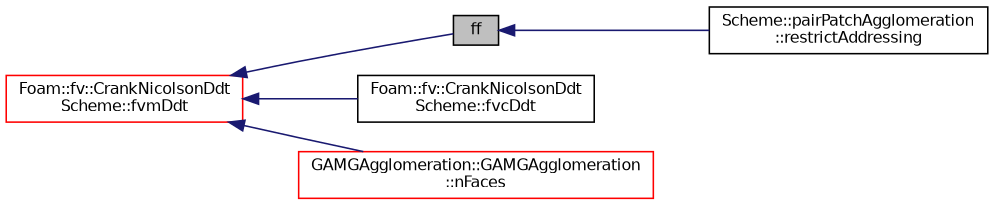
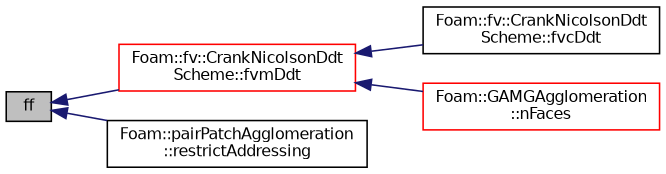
node "Scheme::pairPatchAgglomeration ::restrictAddressing": label "Scheme::pairPatchAgglomeration ::restrictAddressing" -> "Foam::pairPatchAgglomeration ::restrictAddressing"
edge "ff" -> "Foam::fv::CrankNicolsonDdt Scheme::fvmDdt": reversed
node "GAMGAgglomeration::GAMGAgglomeration ::nFaces": label "GAMGAgglomeration::GAMGAgglomeration ::nFaces" -> "Foam::GAMGAgglomeration ::nFaces"
